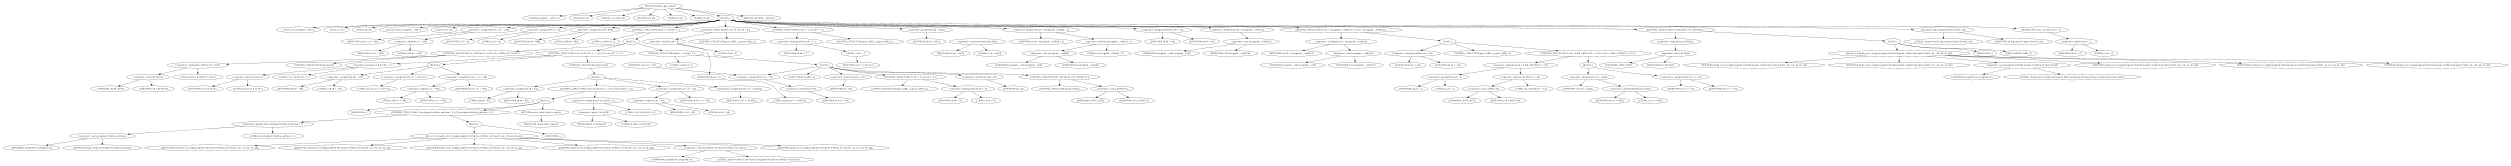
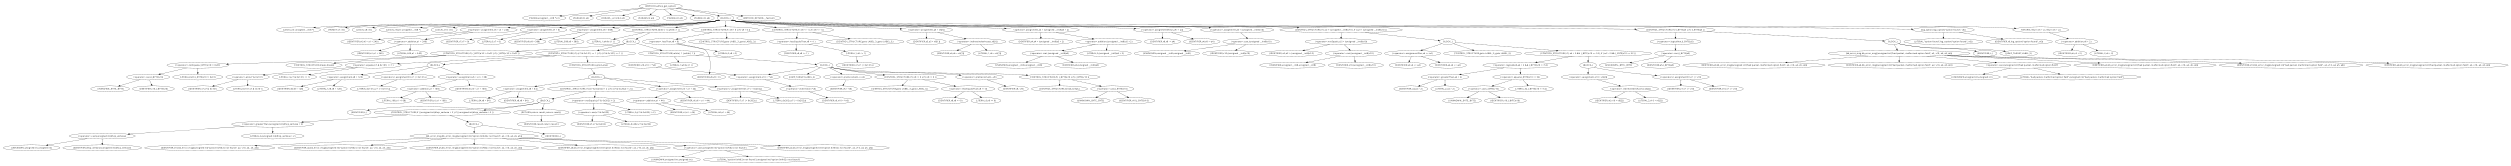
node "(METHOD,int a4)": label "(METHOD,int a4)" -> "(PARAM,int a4)"
node "(LOCAL,v7: int)": label "(LOCAL,v7: int)" -> "(TARGET,v7: int)"
edge "(<operator>.assignment,a5 = v6[1])" -> "(<operator>.indirectIndexAccess,v6[1])": added
edge "(IDENTIFIER,v8,v8 < 0)" -> "(LITERAL,0x202u,v7 |= 0x202u)": now "(<operators>.assignmentOr,v7 |= 0x202u)" -> "(LITERAL,0x202u,v7 |= 0x202u)"
node "(IDENTIFIER,v10,v10 = v6[2])": removed
